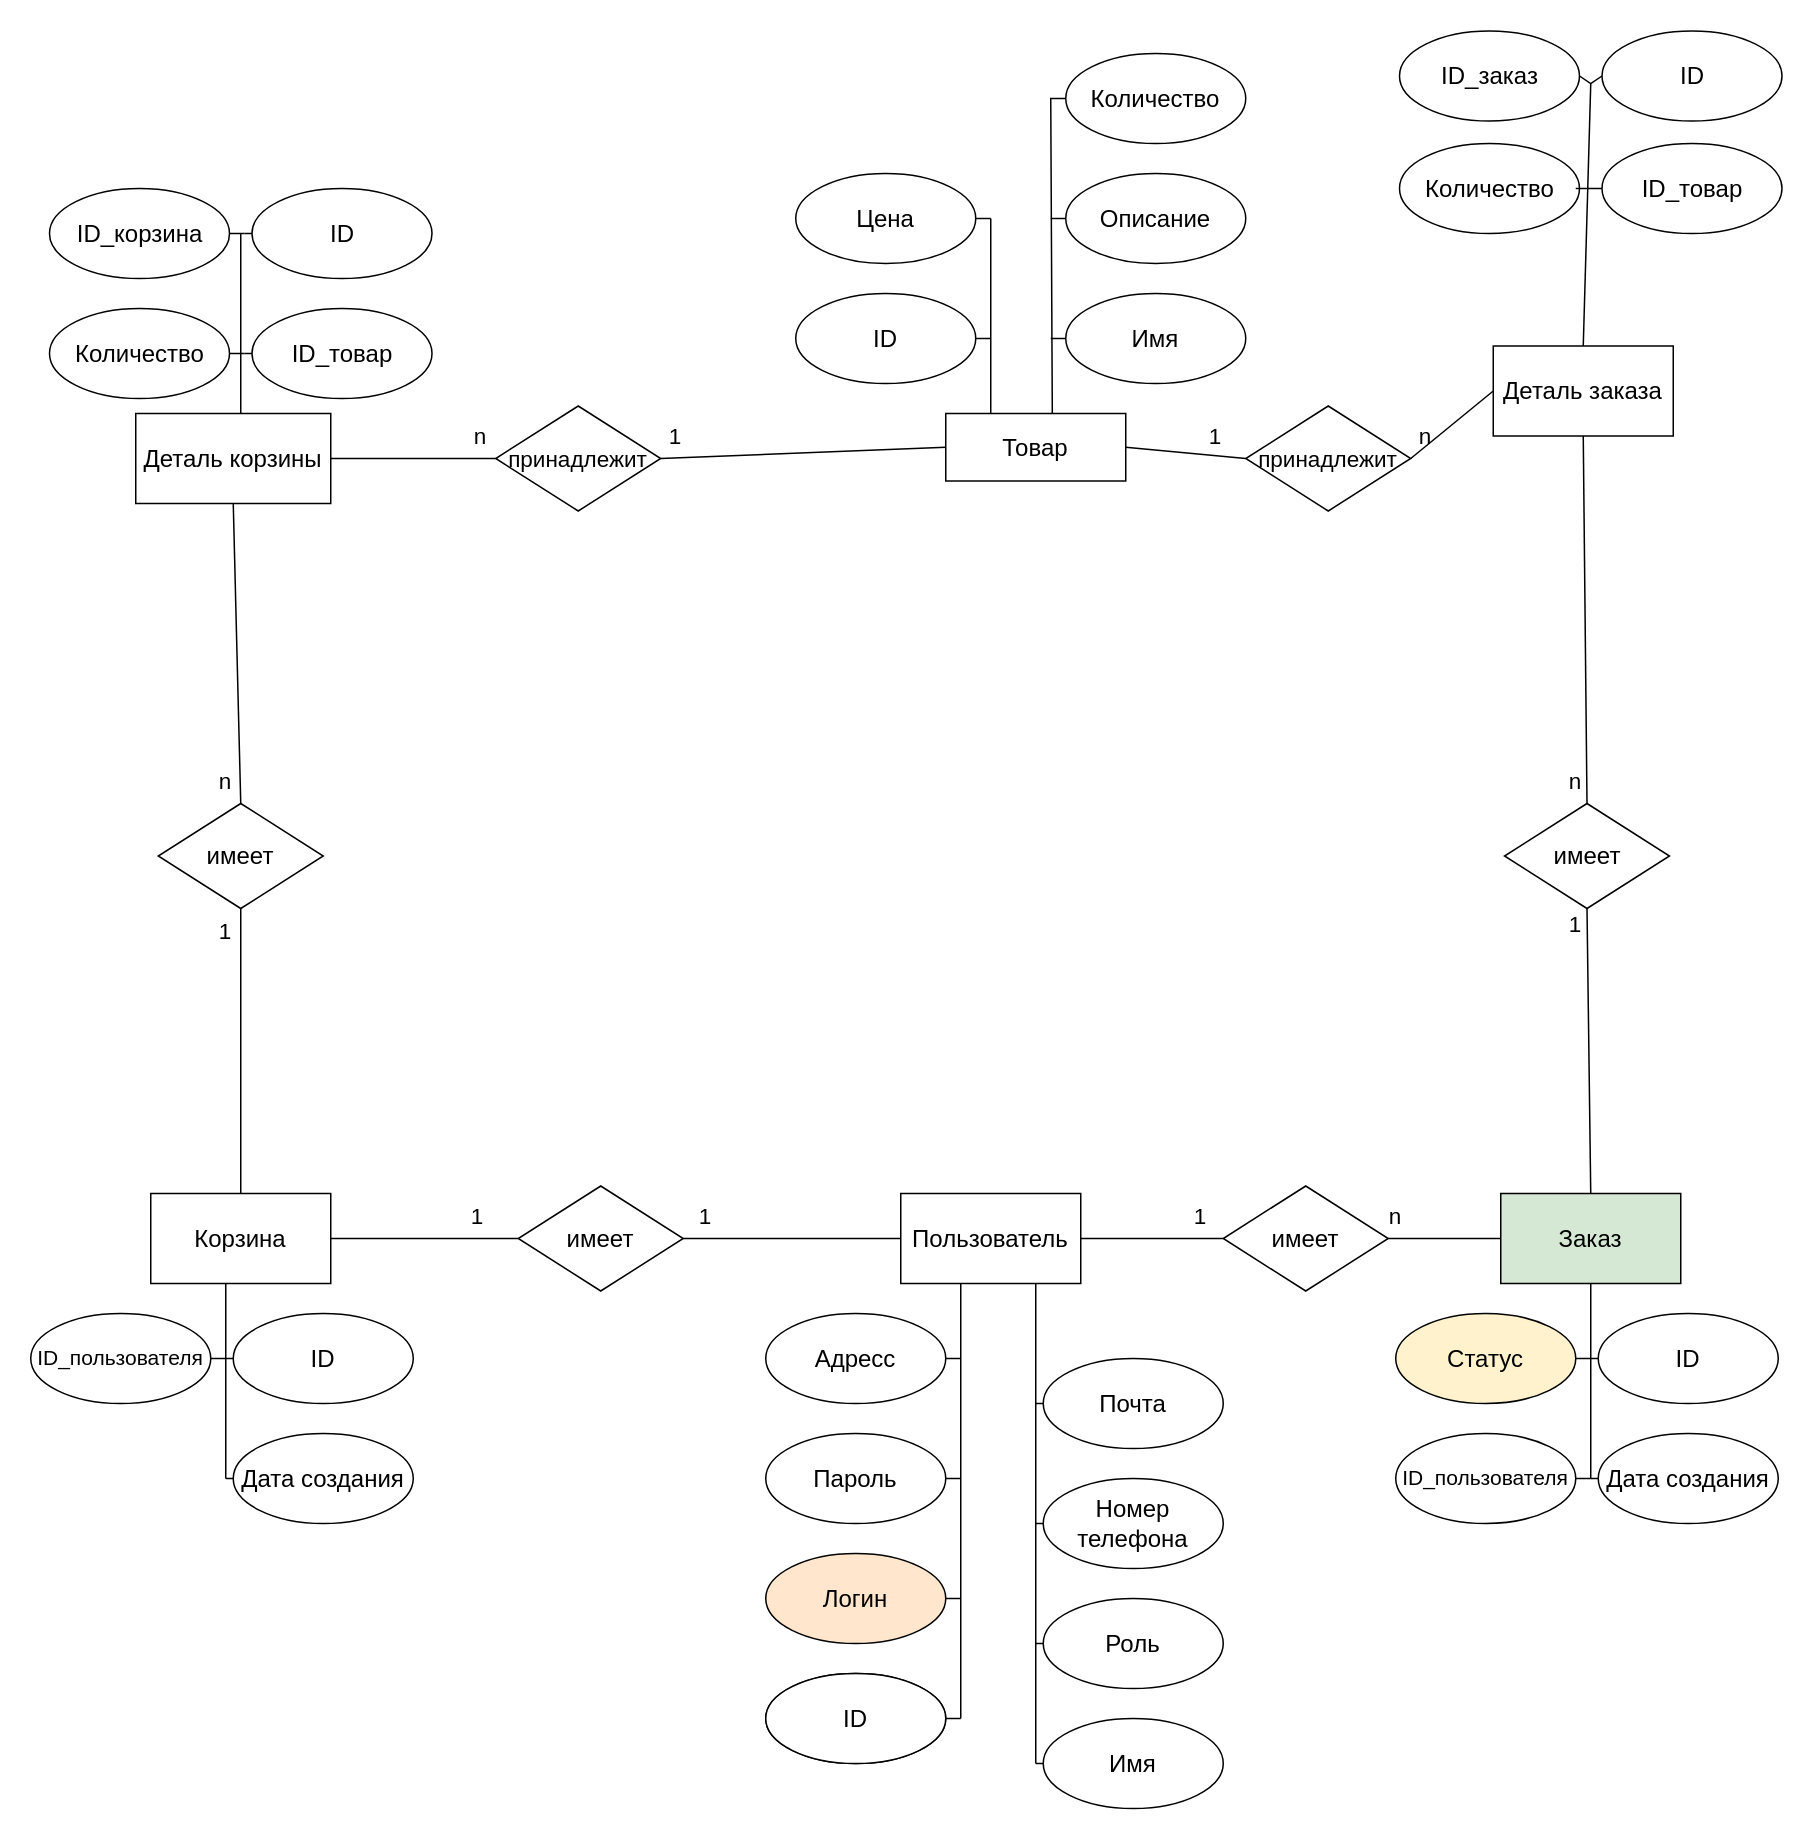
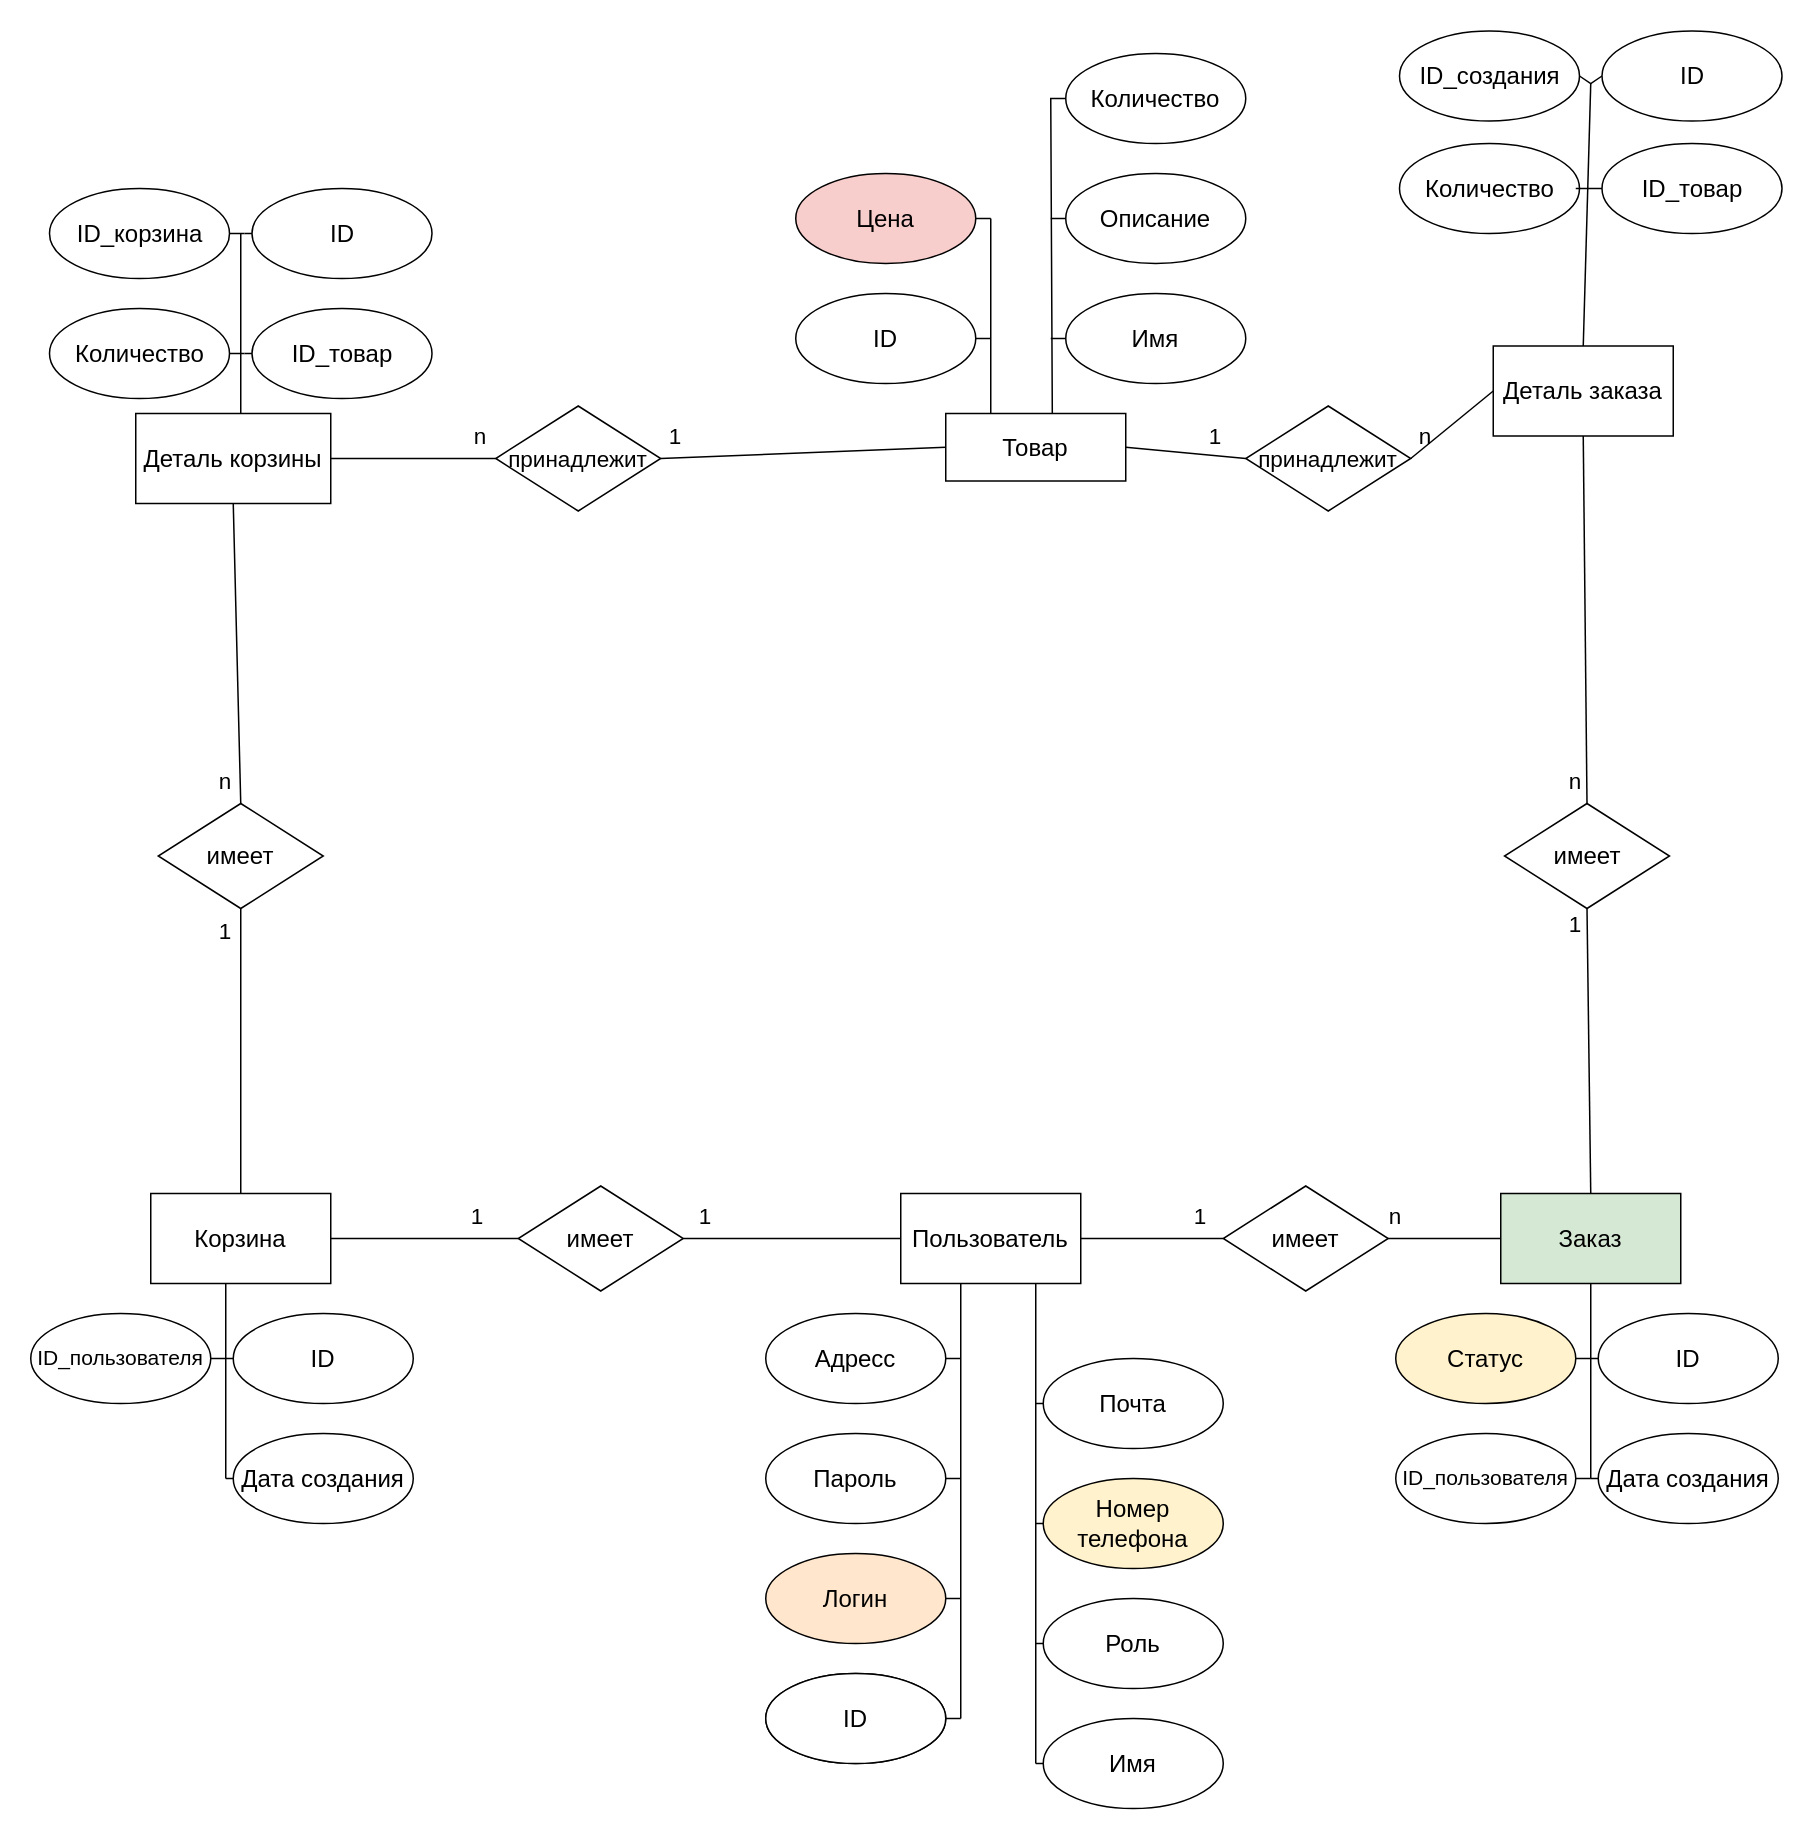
node "ID_заказ": label "ID_заказ" -> "ID_создания"
node "Цена": fillcolor #ffffff -> #f8cecc
node "Номер телефона": fillcolor #ffffff -> #fff2cc
